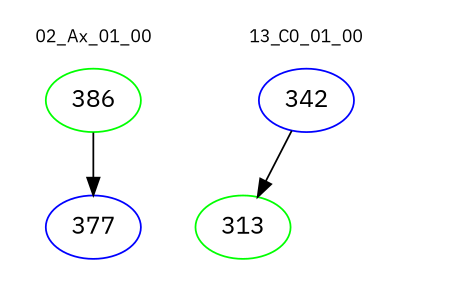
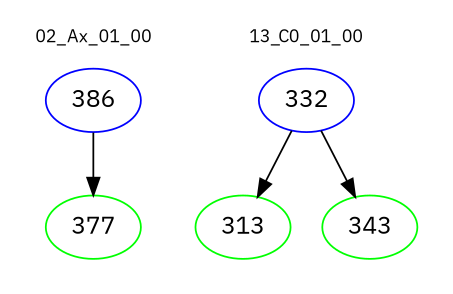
node "386": color green -> blue
node "342": label "342" -> "332"
node "377": color blue -> green
node "343": added
